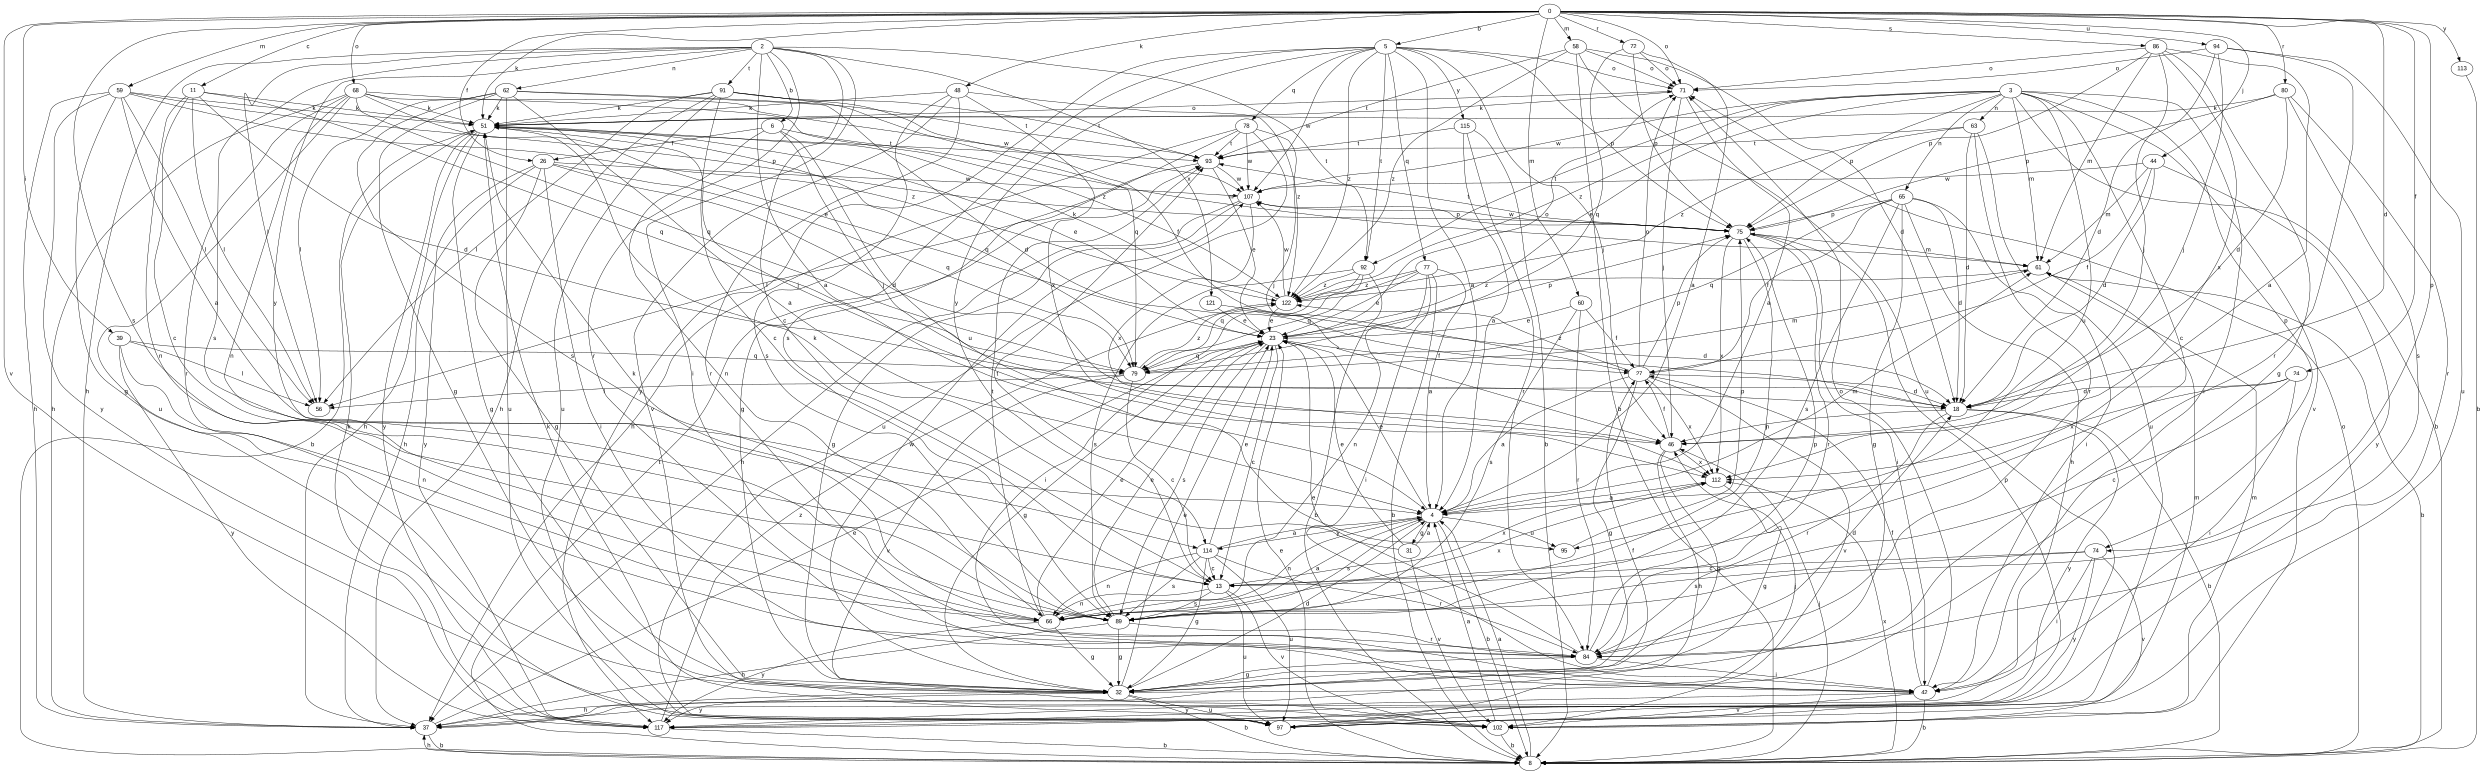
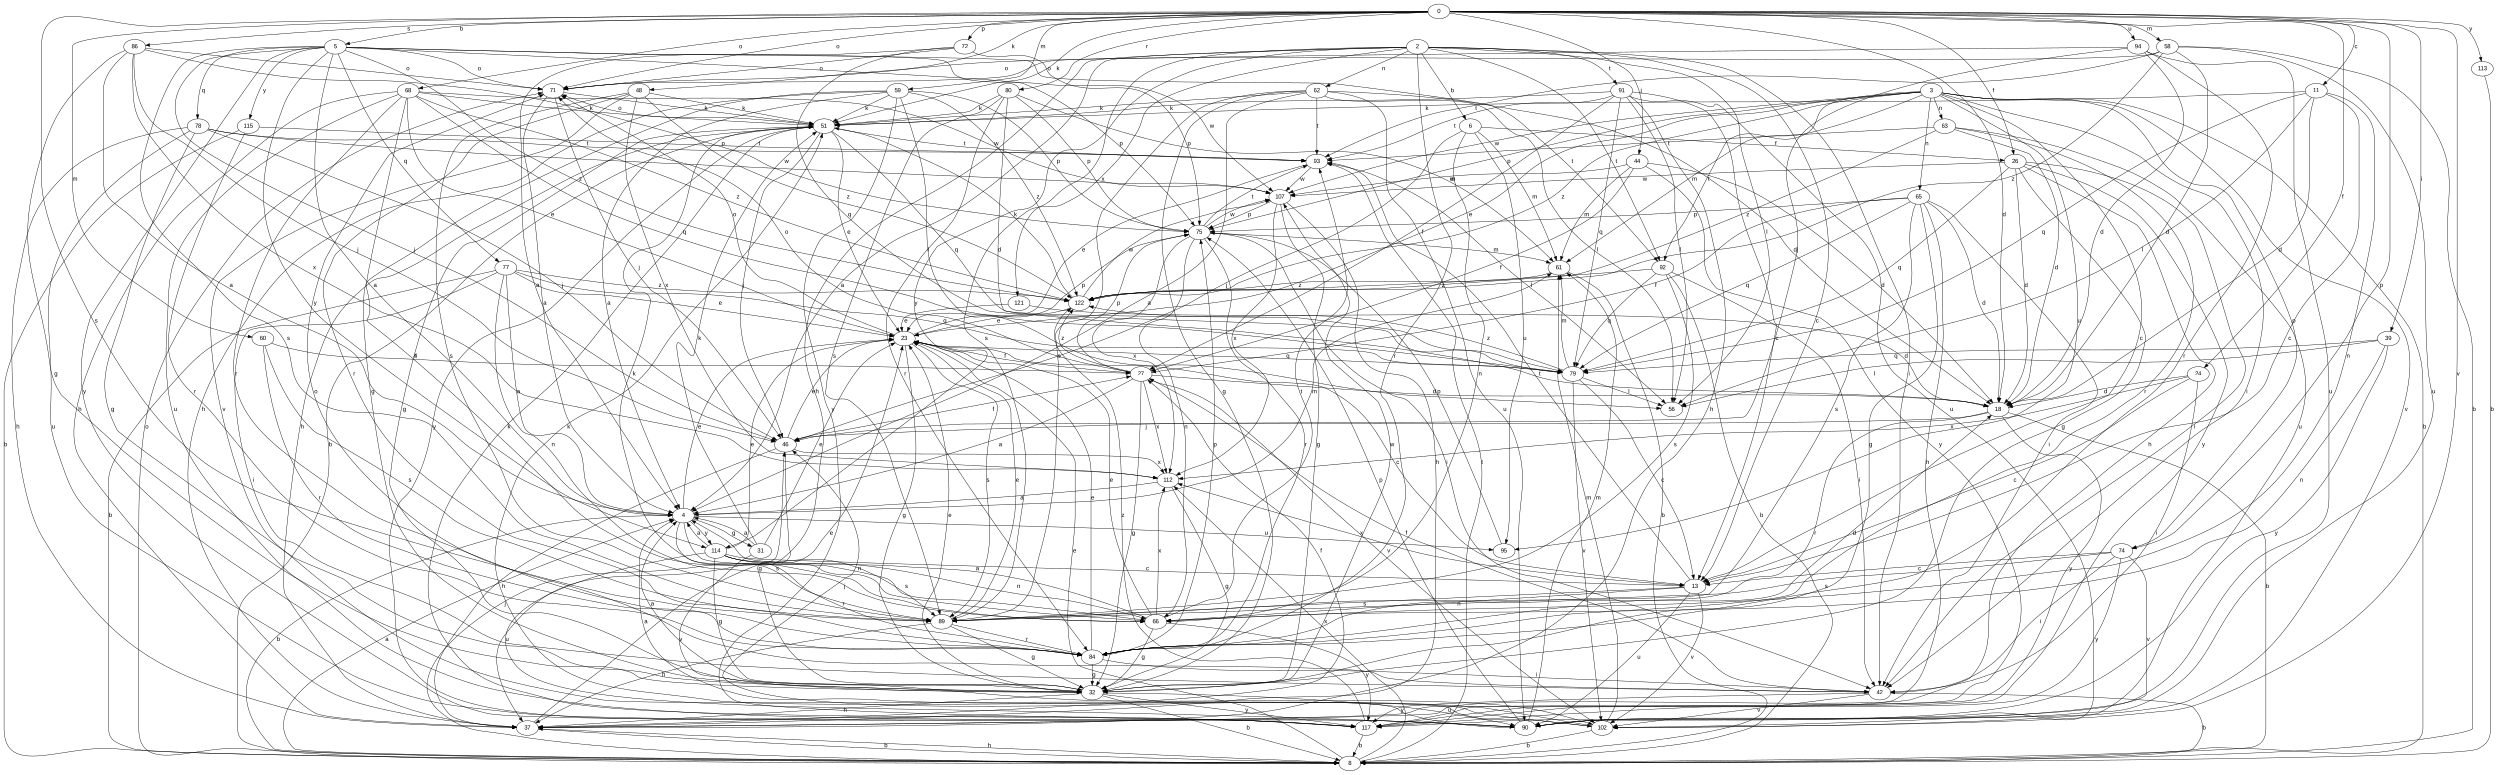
edge "0" -> "72": label "r" -> "p"
edge "86" -> "61": now "80" -> "61"
edge "115" -> "4": removed, label "a"
edge "60" -> "23": now "46" -> "23"
edge "32" -> "4": label "d" -> "a"
node "97": label "97" -> "90"
